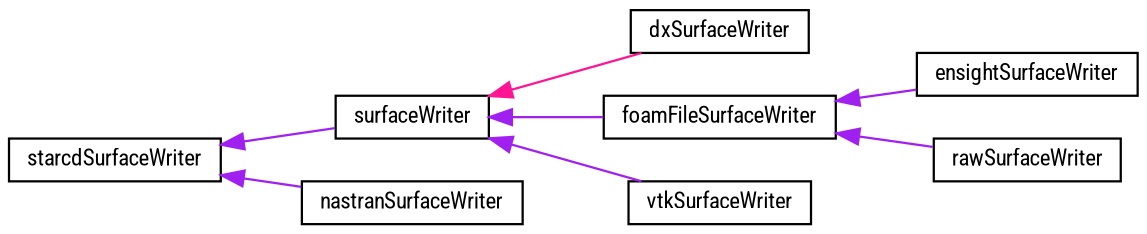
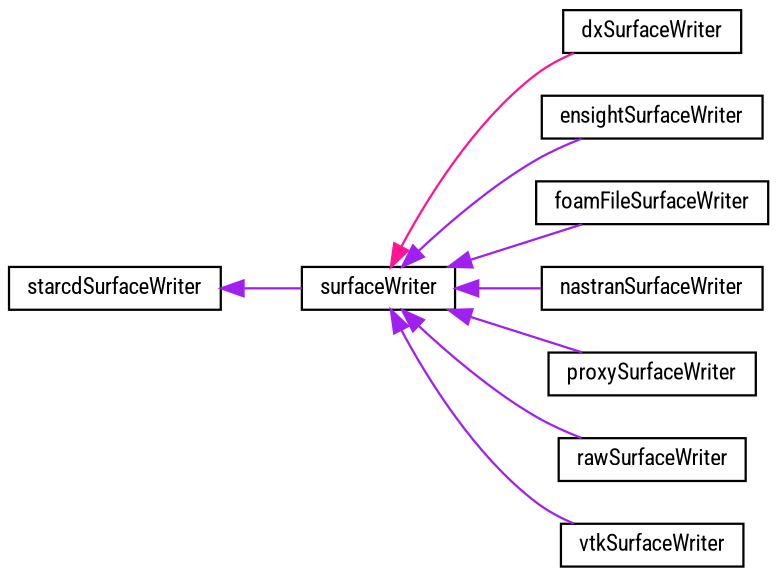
edge "ensightSurfaceWriter" -> "foamFileSurfaceWriter": now "ensightSurfaceWriter" -> "surfaceWriter"
edge "rawSurfaceWriter" -> "foamFileSurfaceWriter": now "rawSurfaceWriter" -> "surfaceWriter"
edge "nastranSurfaceWriter" -> "starcdSurfaceWriter": now "nastranSurfaceWriter" -> "surfaceWriter"
node "proxySurfaceWriter": added
